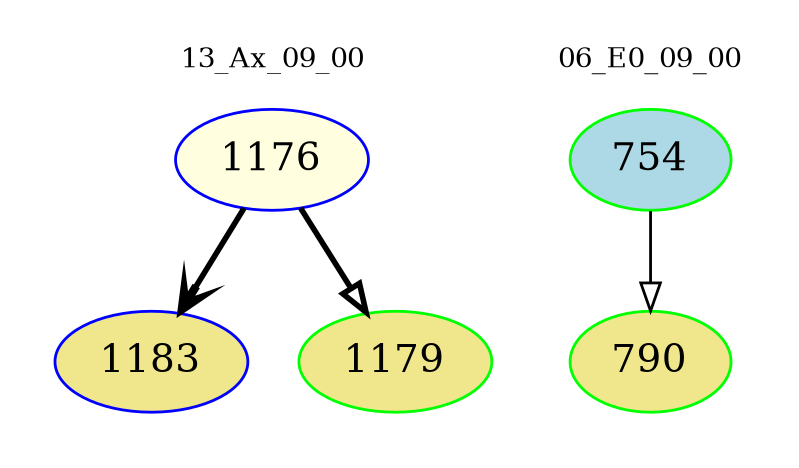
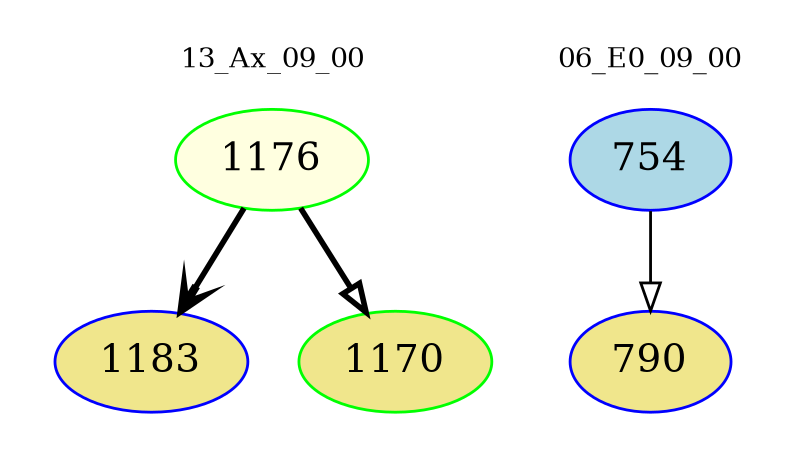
node "1176": color blue -> green
node "754": color green -> blue
node "1179": label "1179" -> "1170"
node "790": color green -> blue
